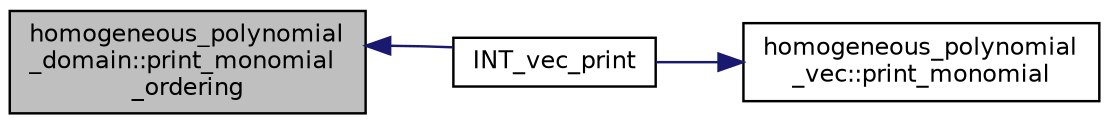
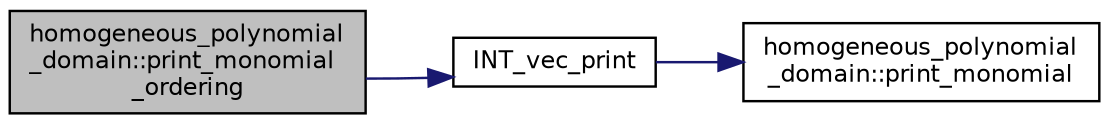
edge "INT_vec_print" -> "homogeneous_polynomial _domain::print_monomial _ordering": reversed
node "homogeneous_polynomial _vec::print_monomial": label "homogeneous_polynomial _vec::print_monomial" -> "homogeneous_polynomial _domain::print_monomial"
